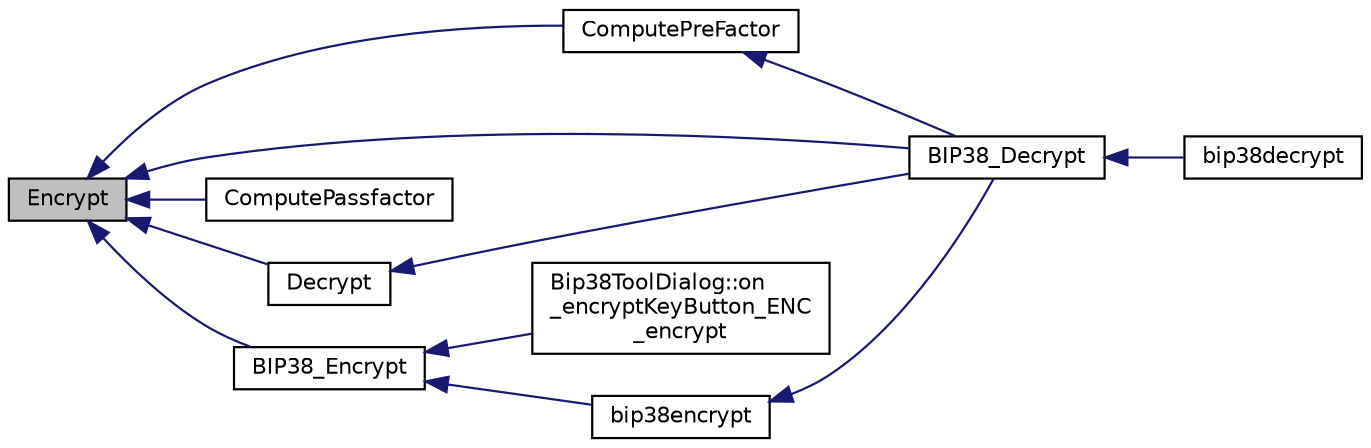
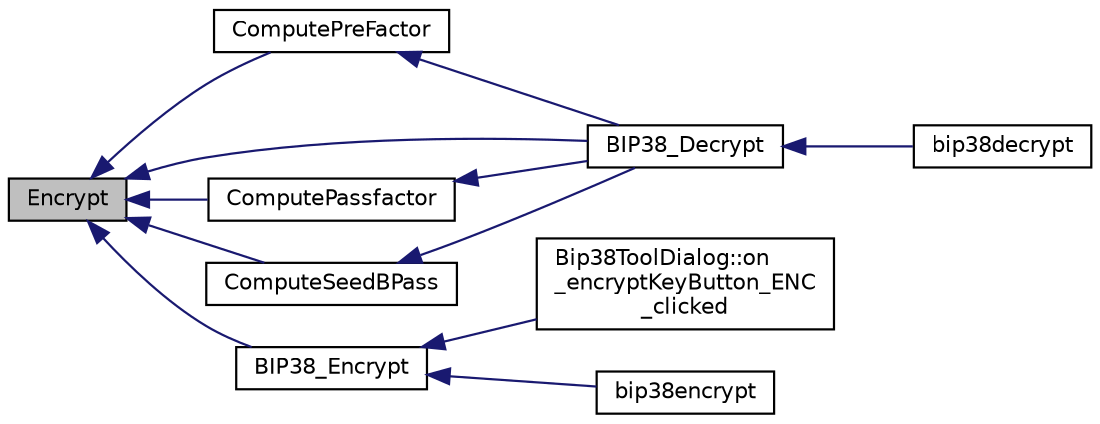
node "Decrypt": label "Decrypt" -> "ComputeSeedBPass"
edge "BIP38_Decrypt" -> "bip38encrypt": now "BIP38_Decrypt" -> "ComputePassfactor"
node "Bip38ToolDialog::on _encryptKeyButton_ENC _encrypt": label "Bip38ToolDialog::on _encryptKeyButton_ENC _encrypt" -> "Bip38ToolDialog::on _encryptKeyButton_ENC _clicked"
